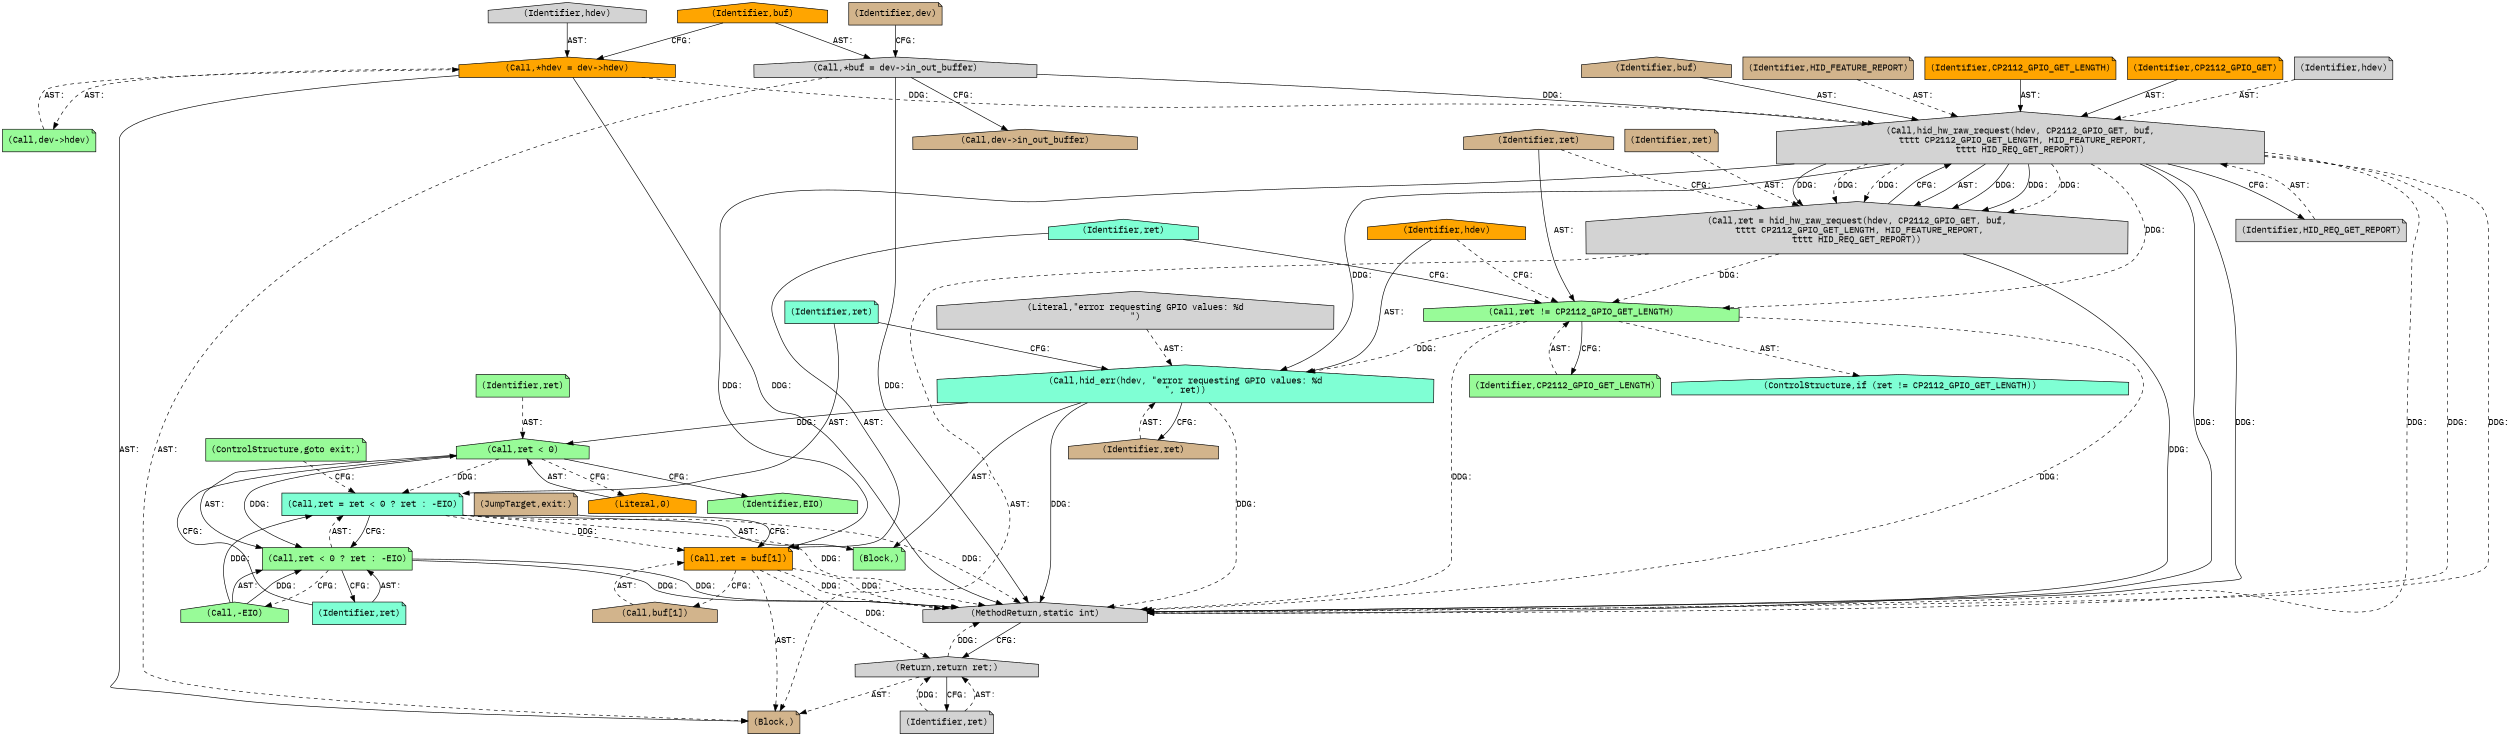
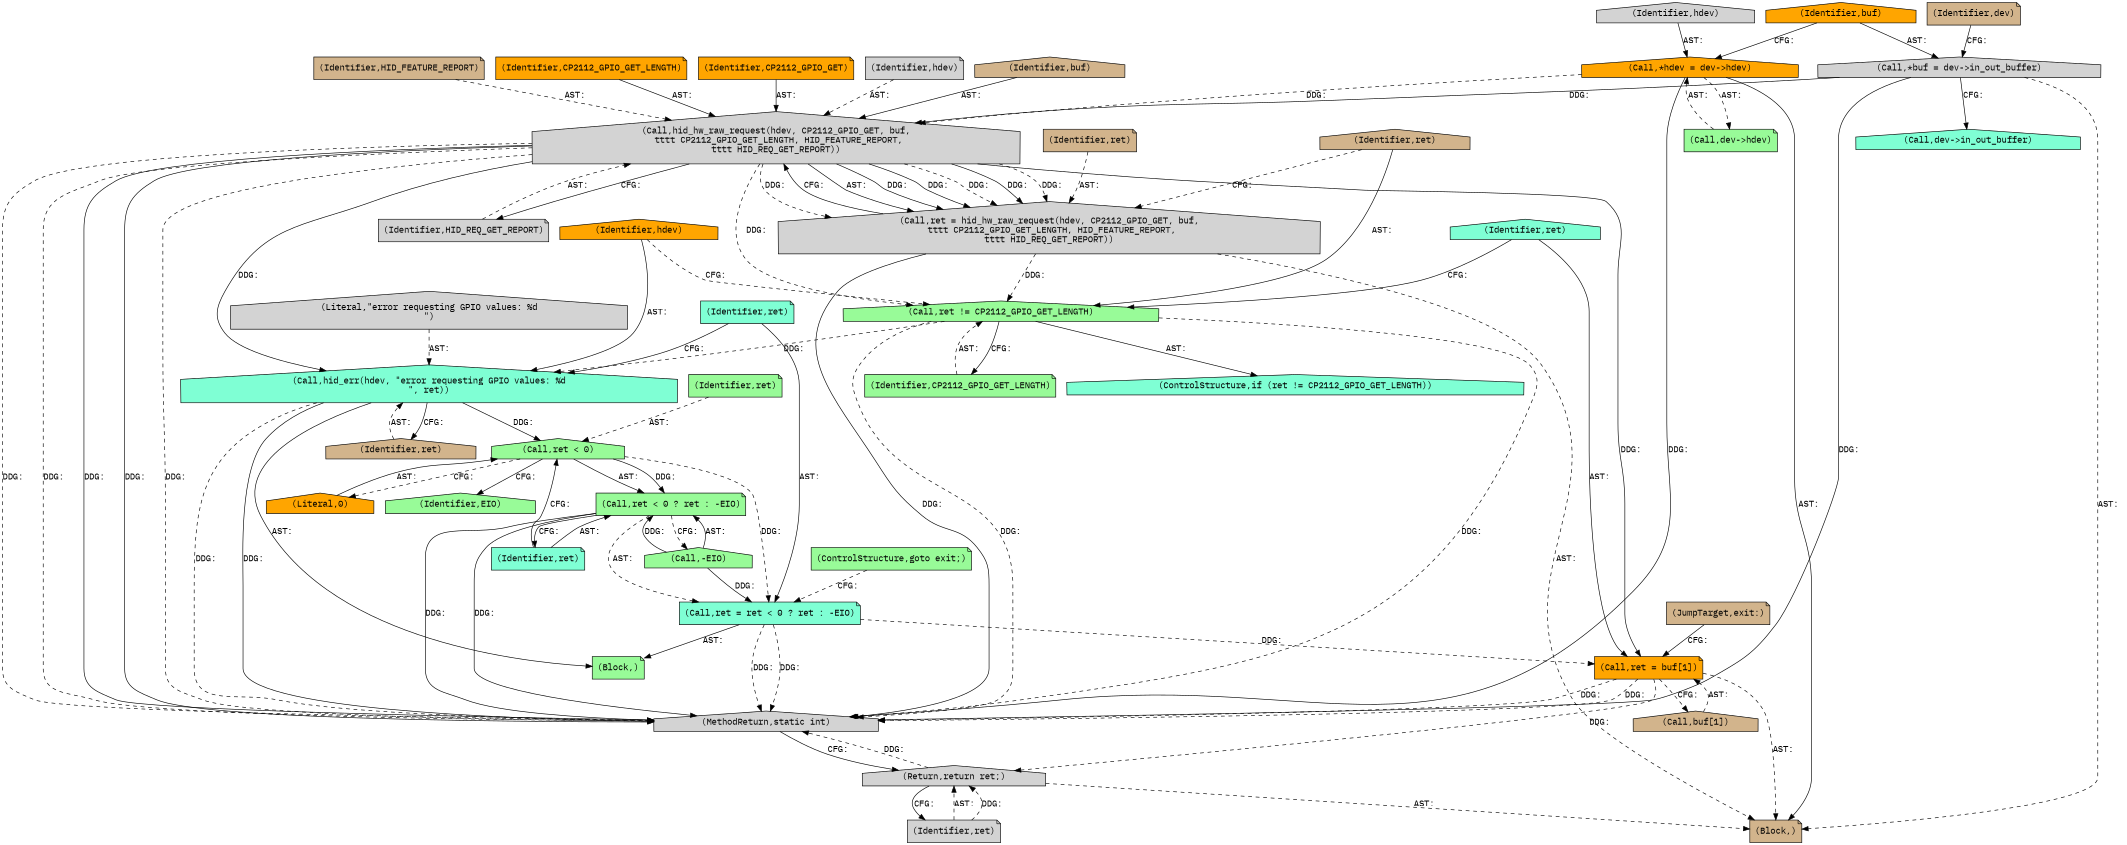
node "(Call,dev->in_out_buffer)": fillcolor tan -> aquamarine
edge "(Call,ret != CP2112_GPIO_GET_LENGTH)" -> "(ControlStructure,if (ret != CP2112_GPIO_GET_LENGTH))": style dashed -> solid
edge "(Call,ret = ret < 0 ? ret : -EIO)" -> "(Call,ret < 0 ? ret : -EIO)": removed, label "CFG:"
